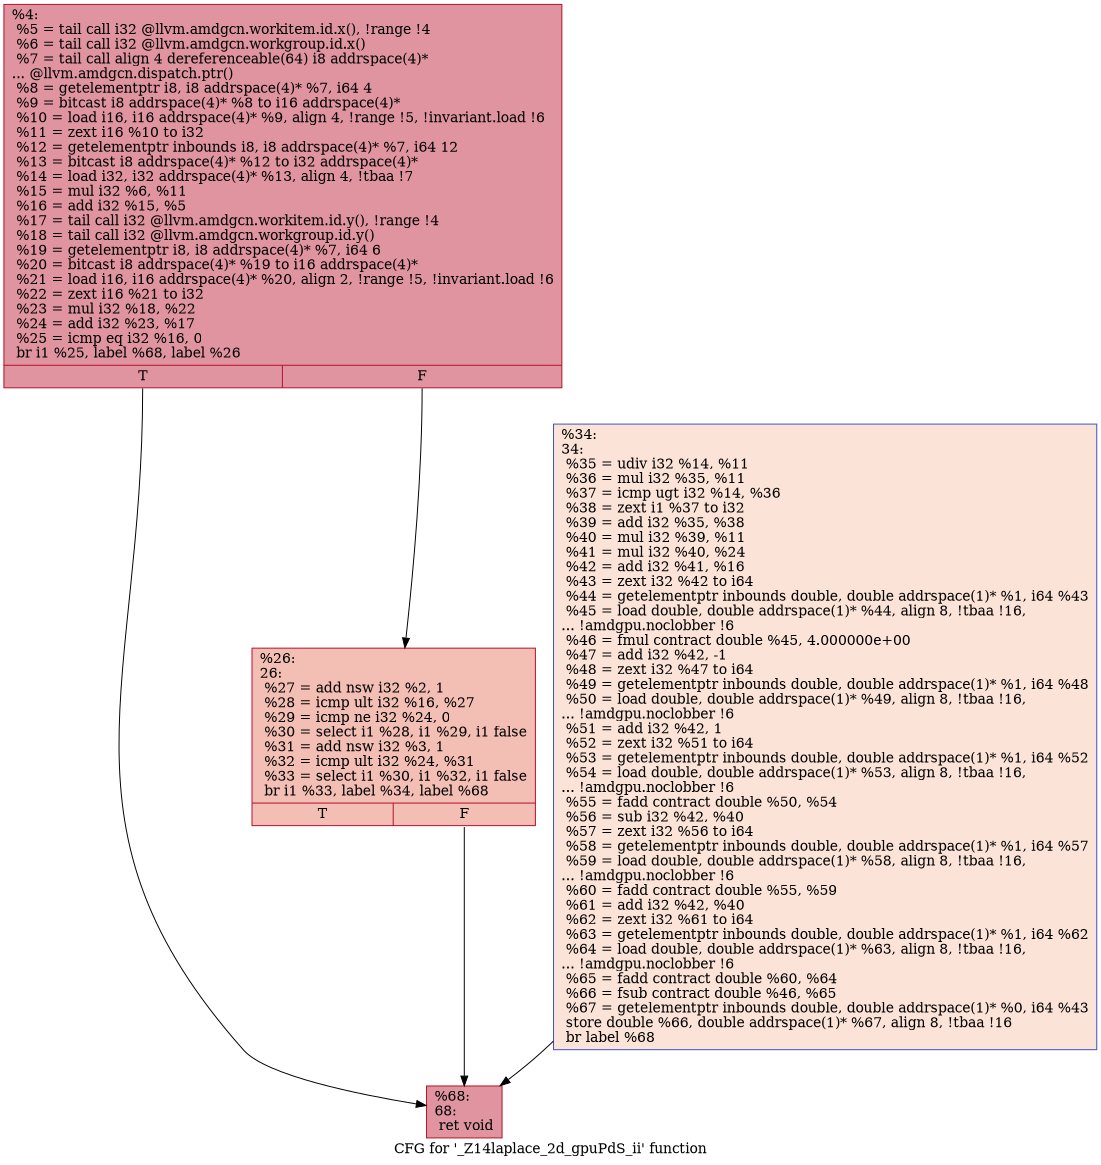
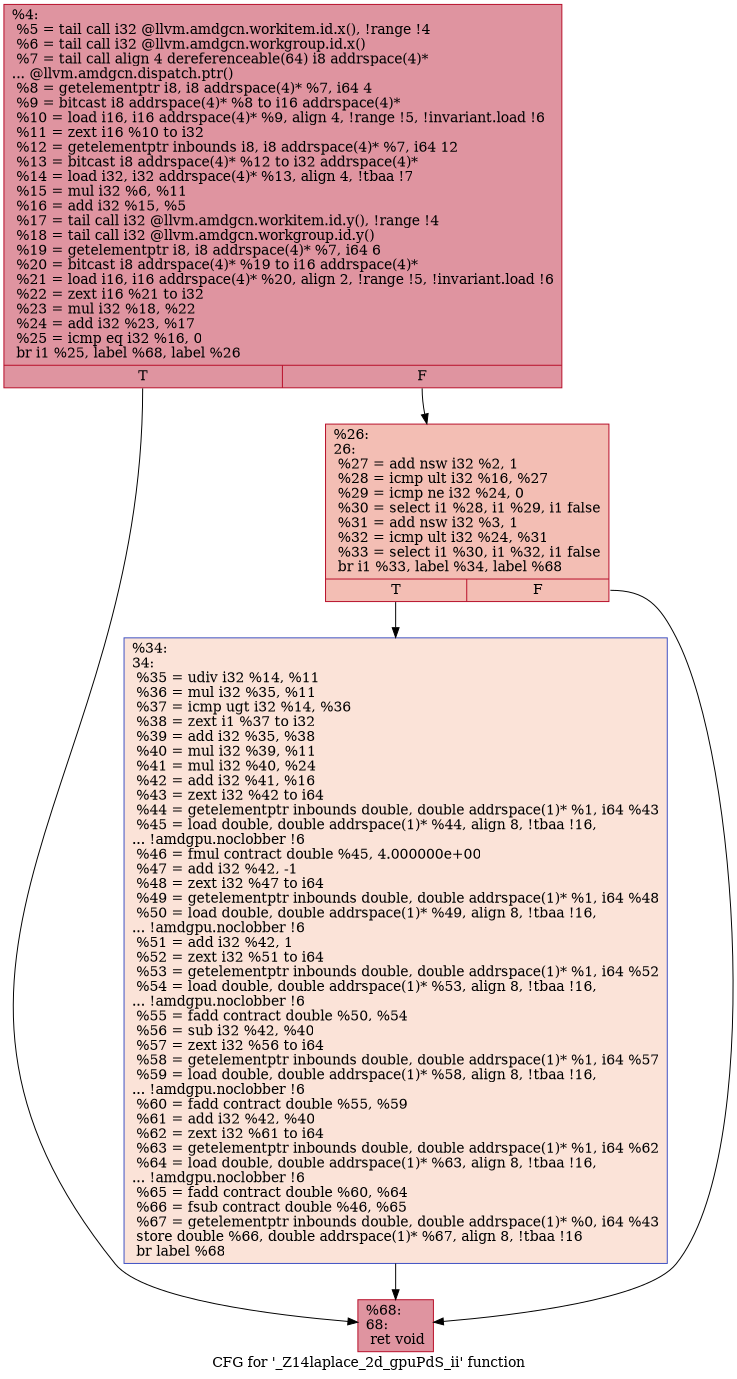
edge "%26:" -> "%34:": added
